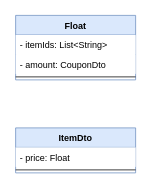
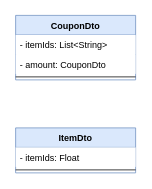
node "Float": label "Float" -> "CouponDto"
node "- price: Float": label "- price: Float" -> "- itemIds: Float"
